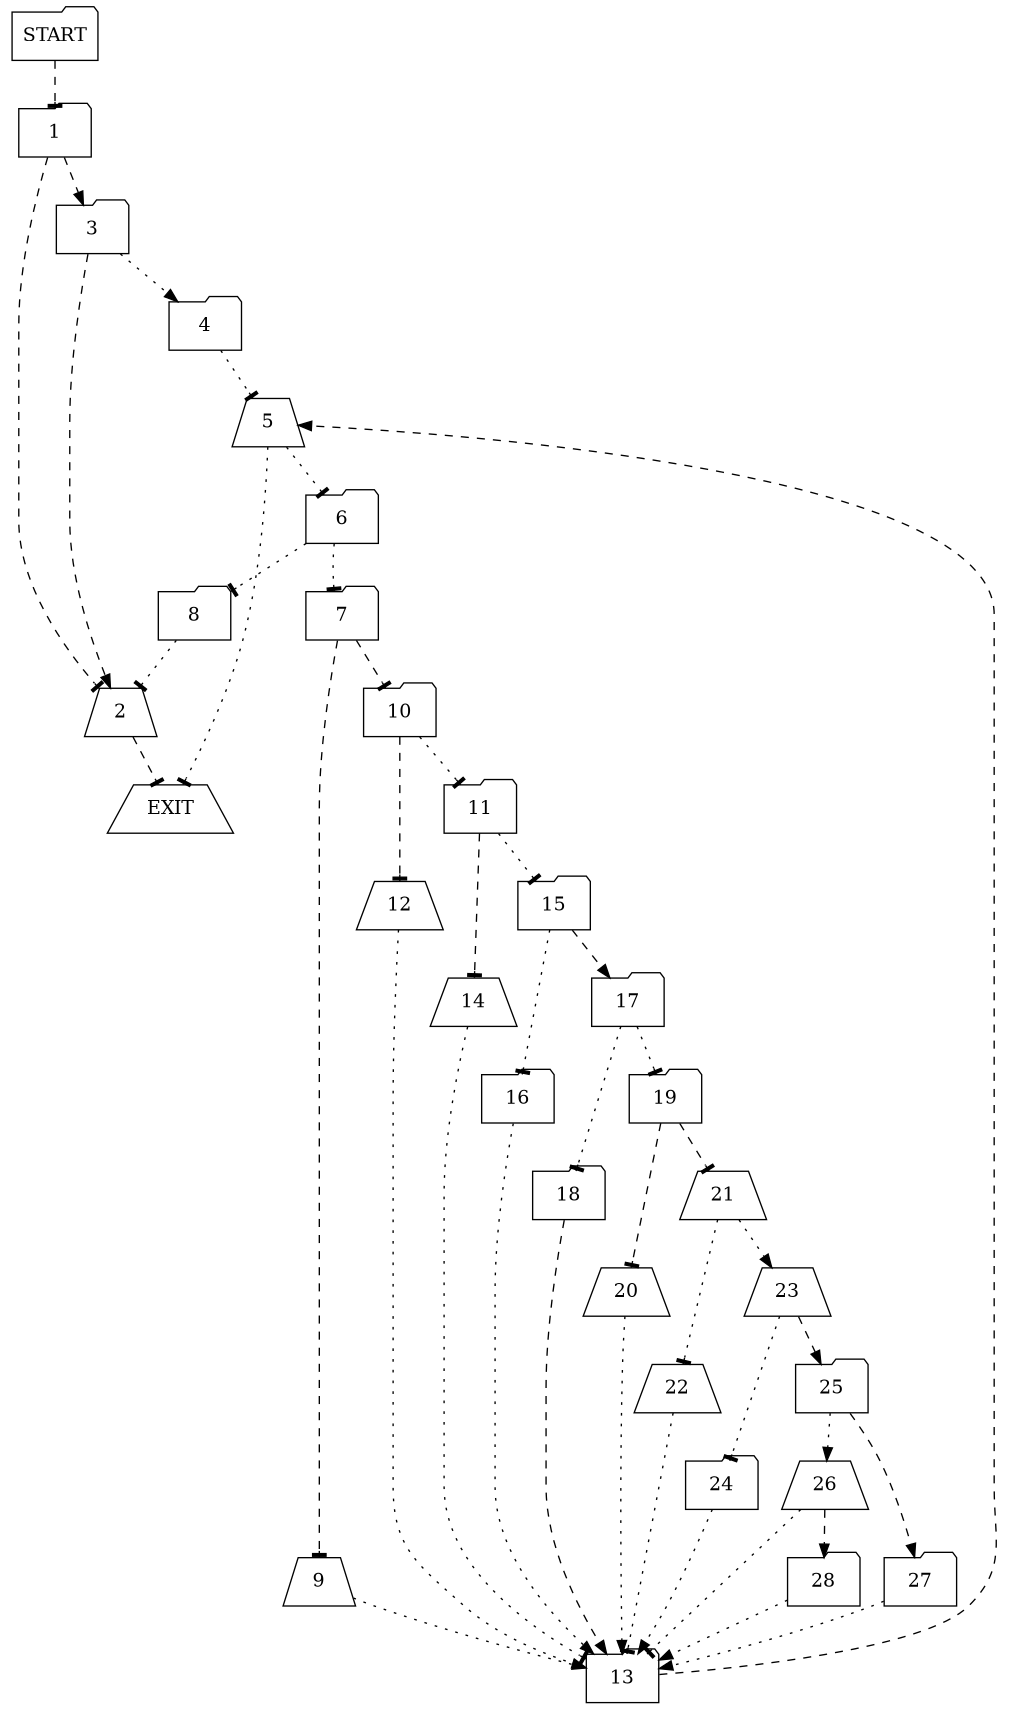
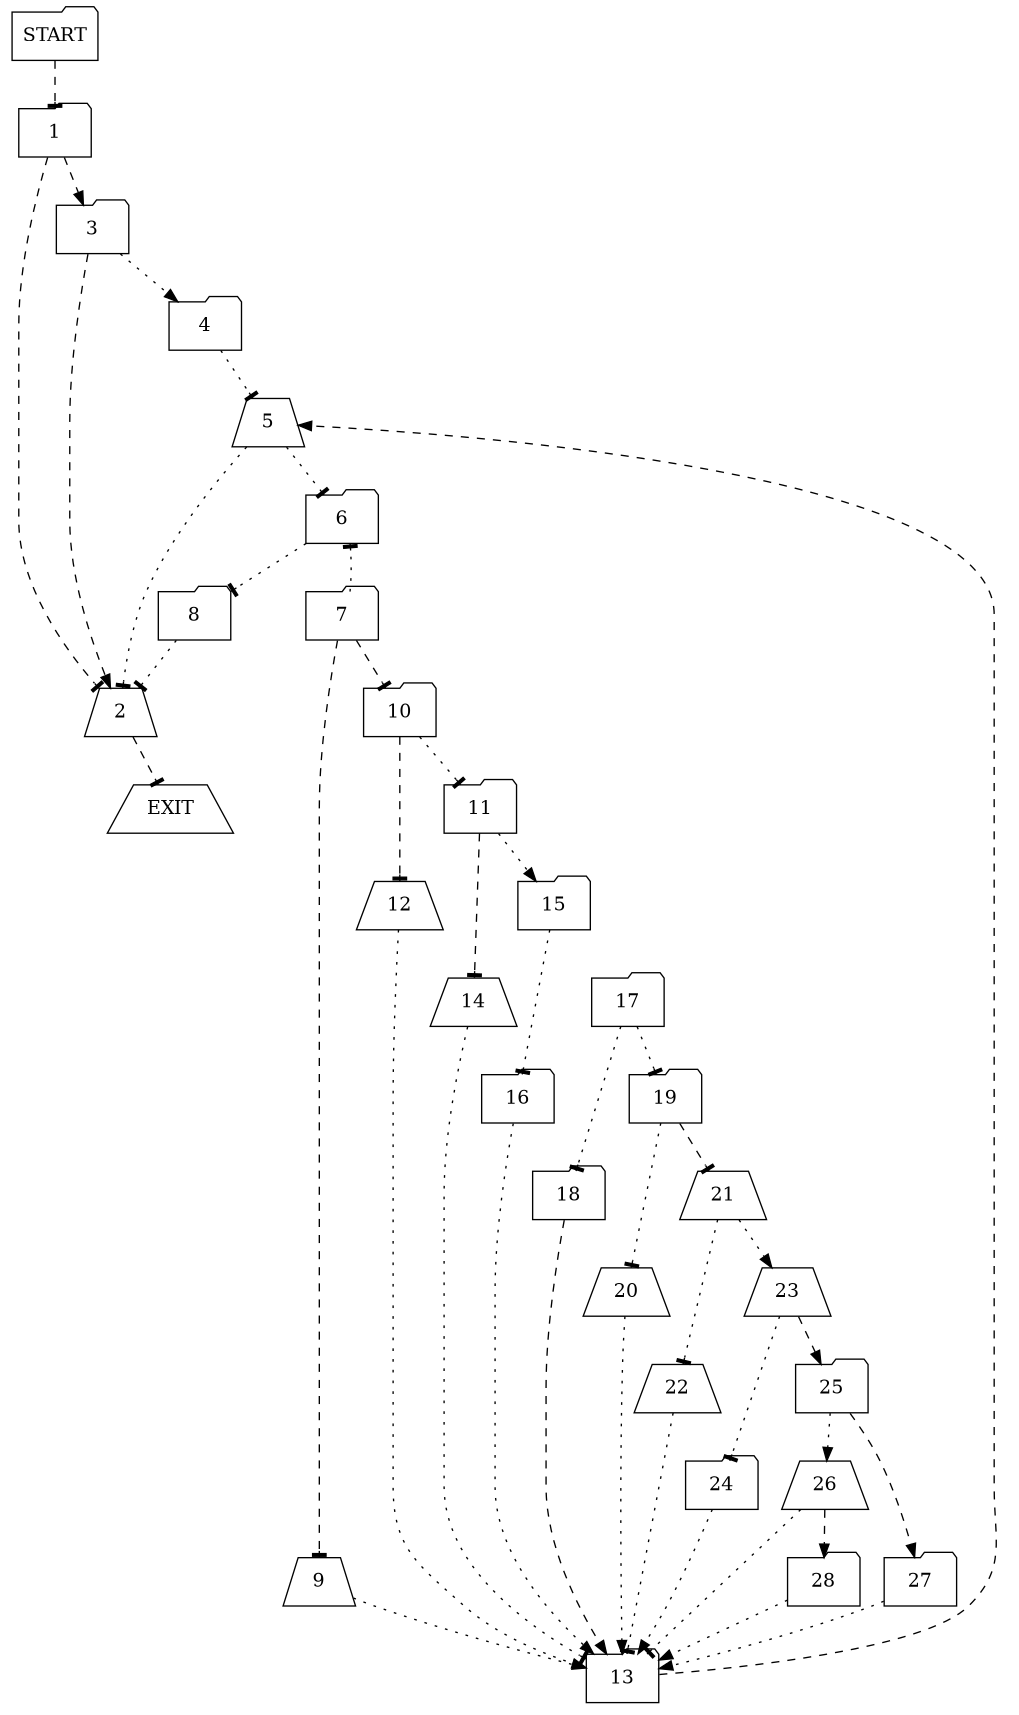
edge "6" -> "7": reversed
edge "5" -> "EXIT": now "5" -> "2"
edge "11" -> "15": arrowhead tee -> normal
edge "15" -> "17": removed
edge "19" -> "20": style dashed -> dotted
